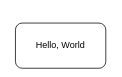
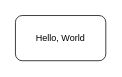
node "Hello, World": moved (60, 45) -> (60, 38)
